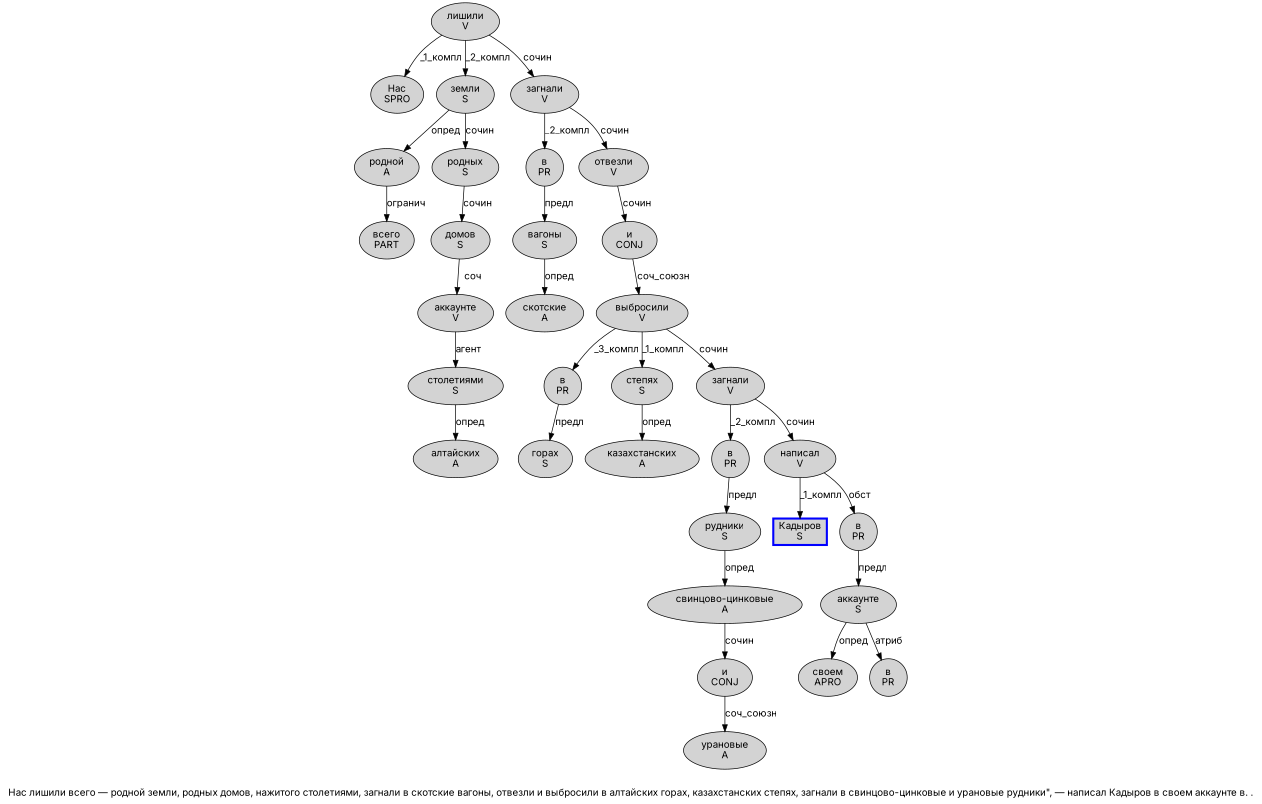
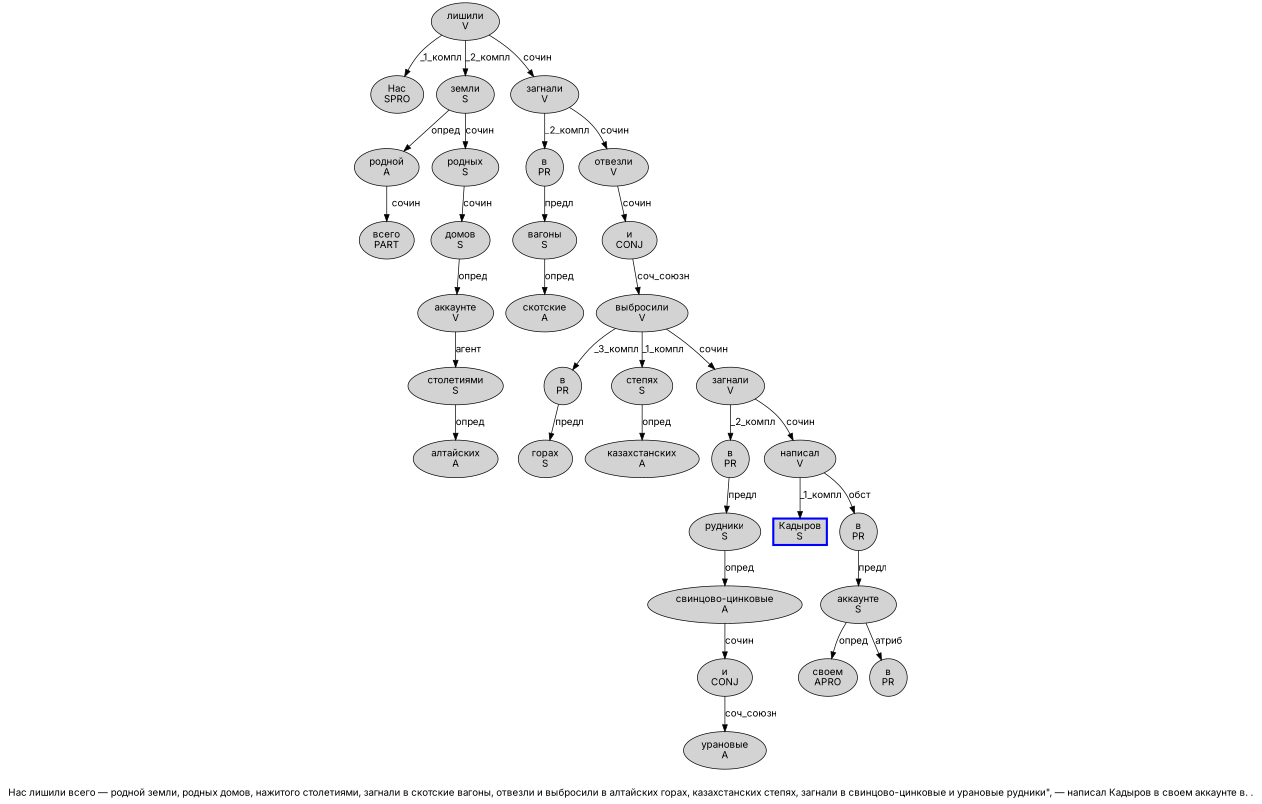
edge "родной A" -> "всего PART": label "огранич" -> "сочин"
edge "домов S" -> "аккаунте V": label "соч" -> "опред"
